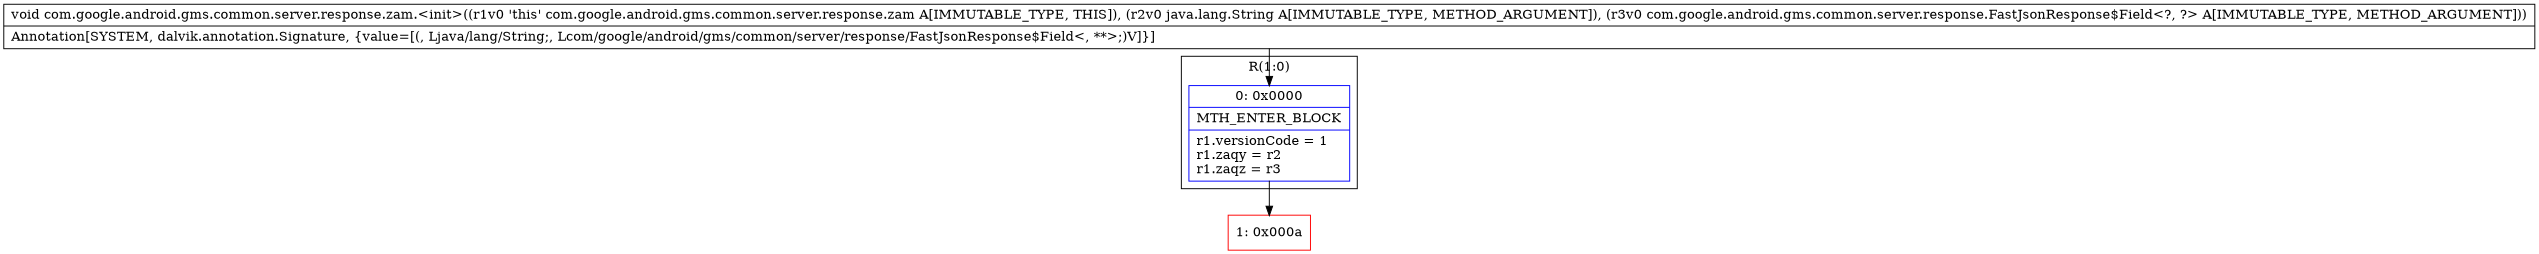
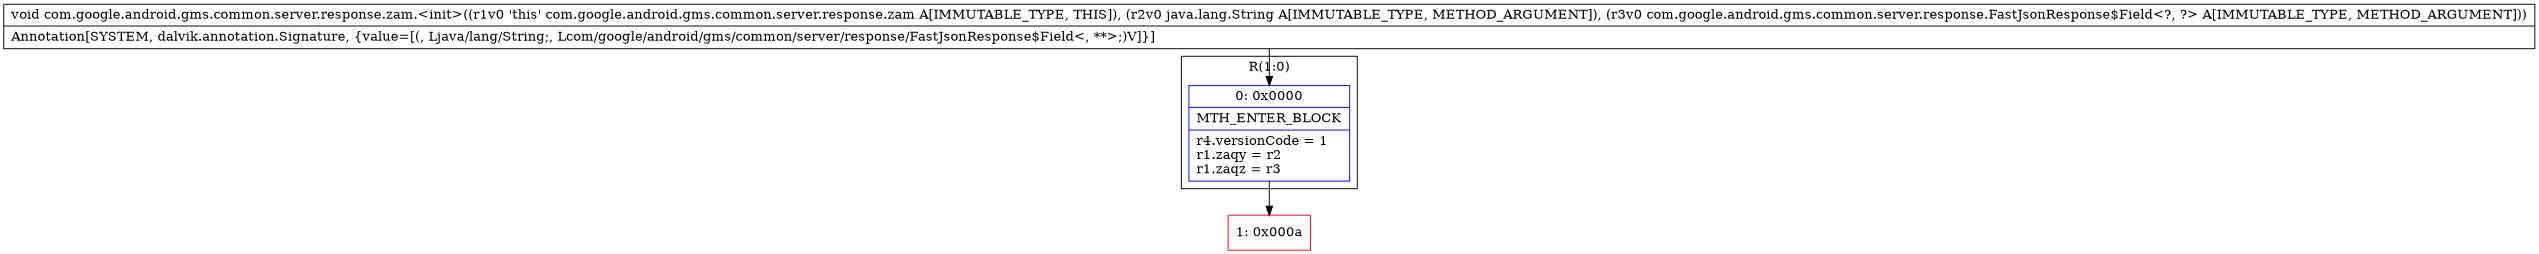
node "0: 0x0000": text "r1.versionCode = 1" -> "r4.versionCode = 1"
